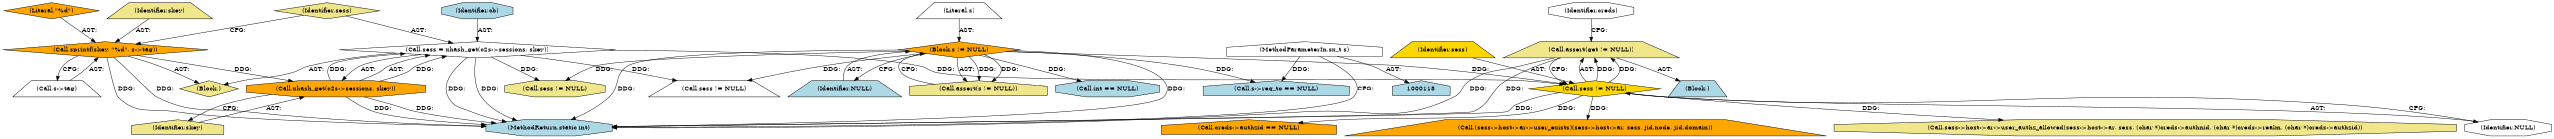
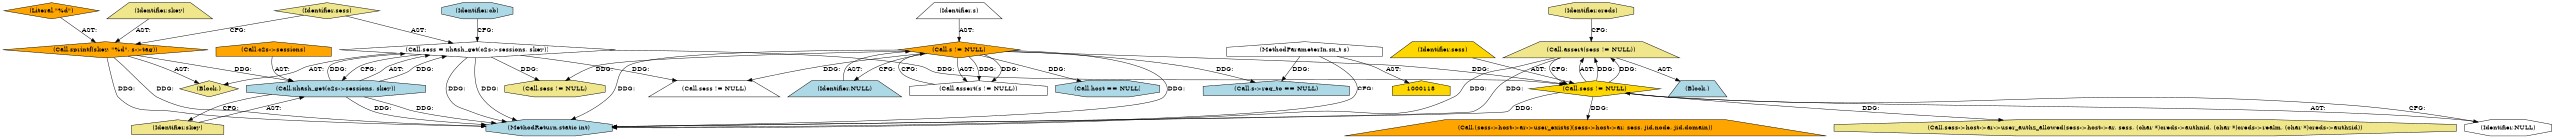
node "(Literal,s)": label "(Literal,s)" -> "(Identifier,s)"
node "(Identifier,creds)": fillcolor white -> khaki
edge "(Identifier,cb)" -> "(Call,sess = xhash_get(c2s->sessions, skey))": label "AST: " -> "CFG: "
node "(Call,c2s->sessions)": added
node "(Block,s != NULL)": label "(Block,s != NULL)" -> "(Call,s != NULL)"
node "(Call,assert(get != NULL))": label "(Call,assert(get != NULL))" -> "(Call,assert(sess != NULL))"
edge "(Call,sess = xhash_get(c2s->sessions, skey))" -> "(Call,xhash_get(c2s->sessions, skey))": label "AST: " -> "CFG: "
node "(Call,s->tag)": removed
node "(Call,xhash_get(c2s->sessions, skey))": fillcolor orange -> lightblue
node "(Call,assert(s != NULL))": fillcolor khaki -> white
node "(Call,int == NULL)": label "(Call,int == NULL)" -> "(Call,host == NULL)"
node "1000118": fillcolor lightblue -> gold
node "(Call,creds->authzid == NULL)": removed
